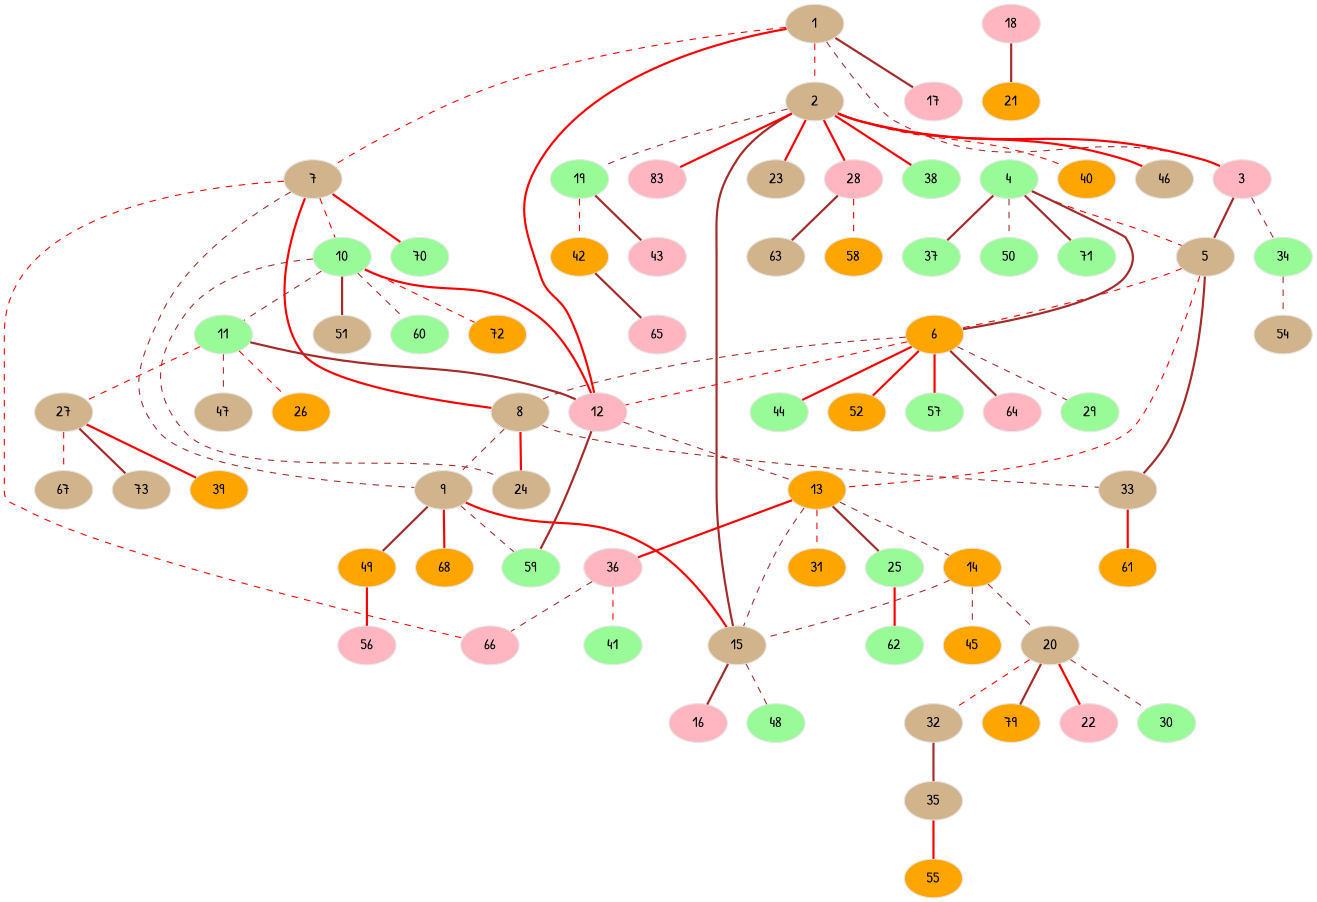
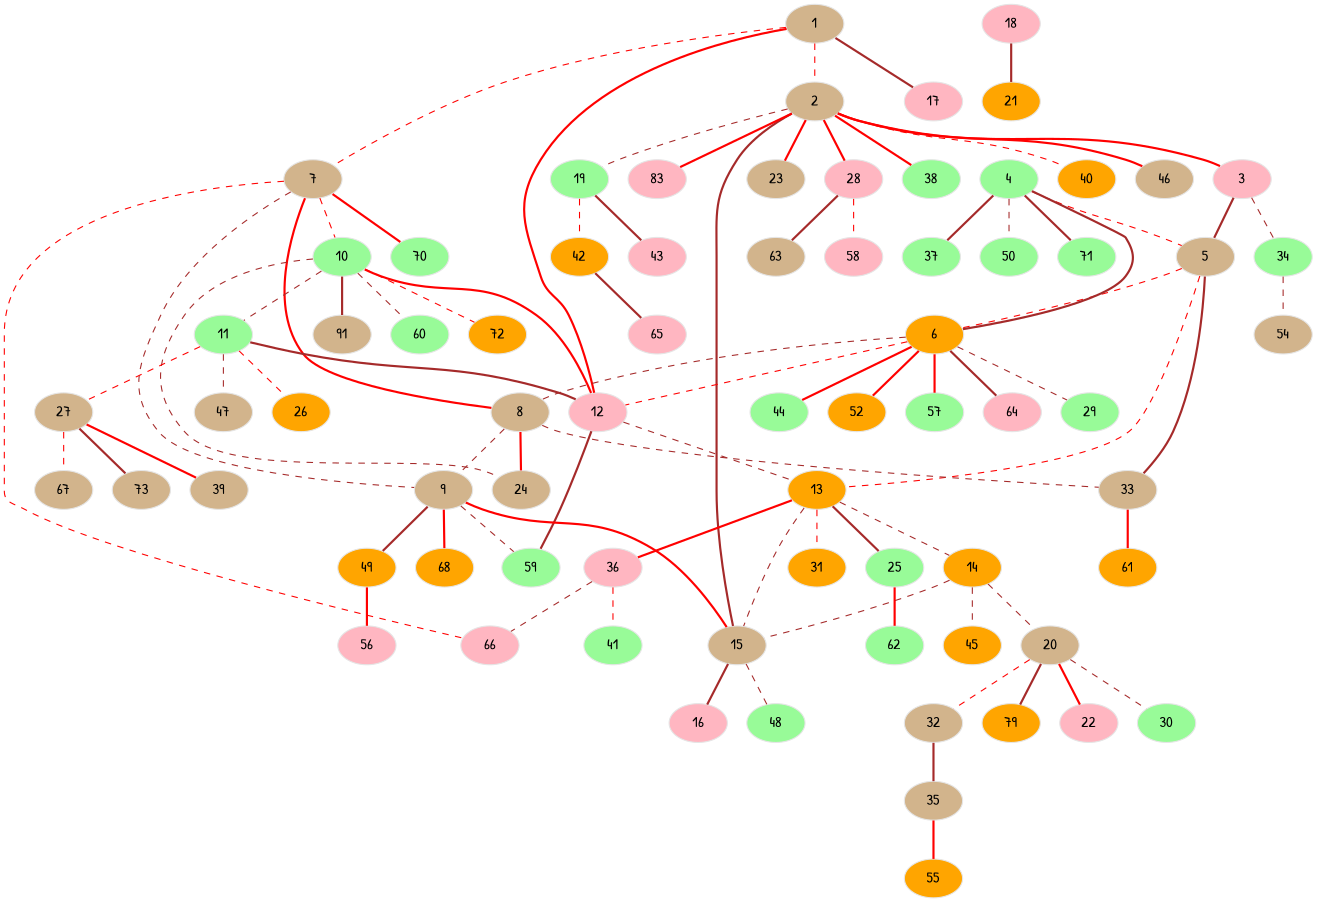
edge "1" -- "3": removed
node "58": fillcolor orange -> lightpink
node "51": label "51" -> "91"
node "39": fillcolor orange -> tan
